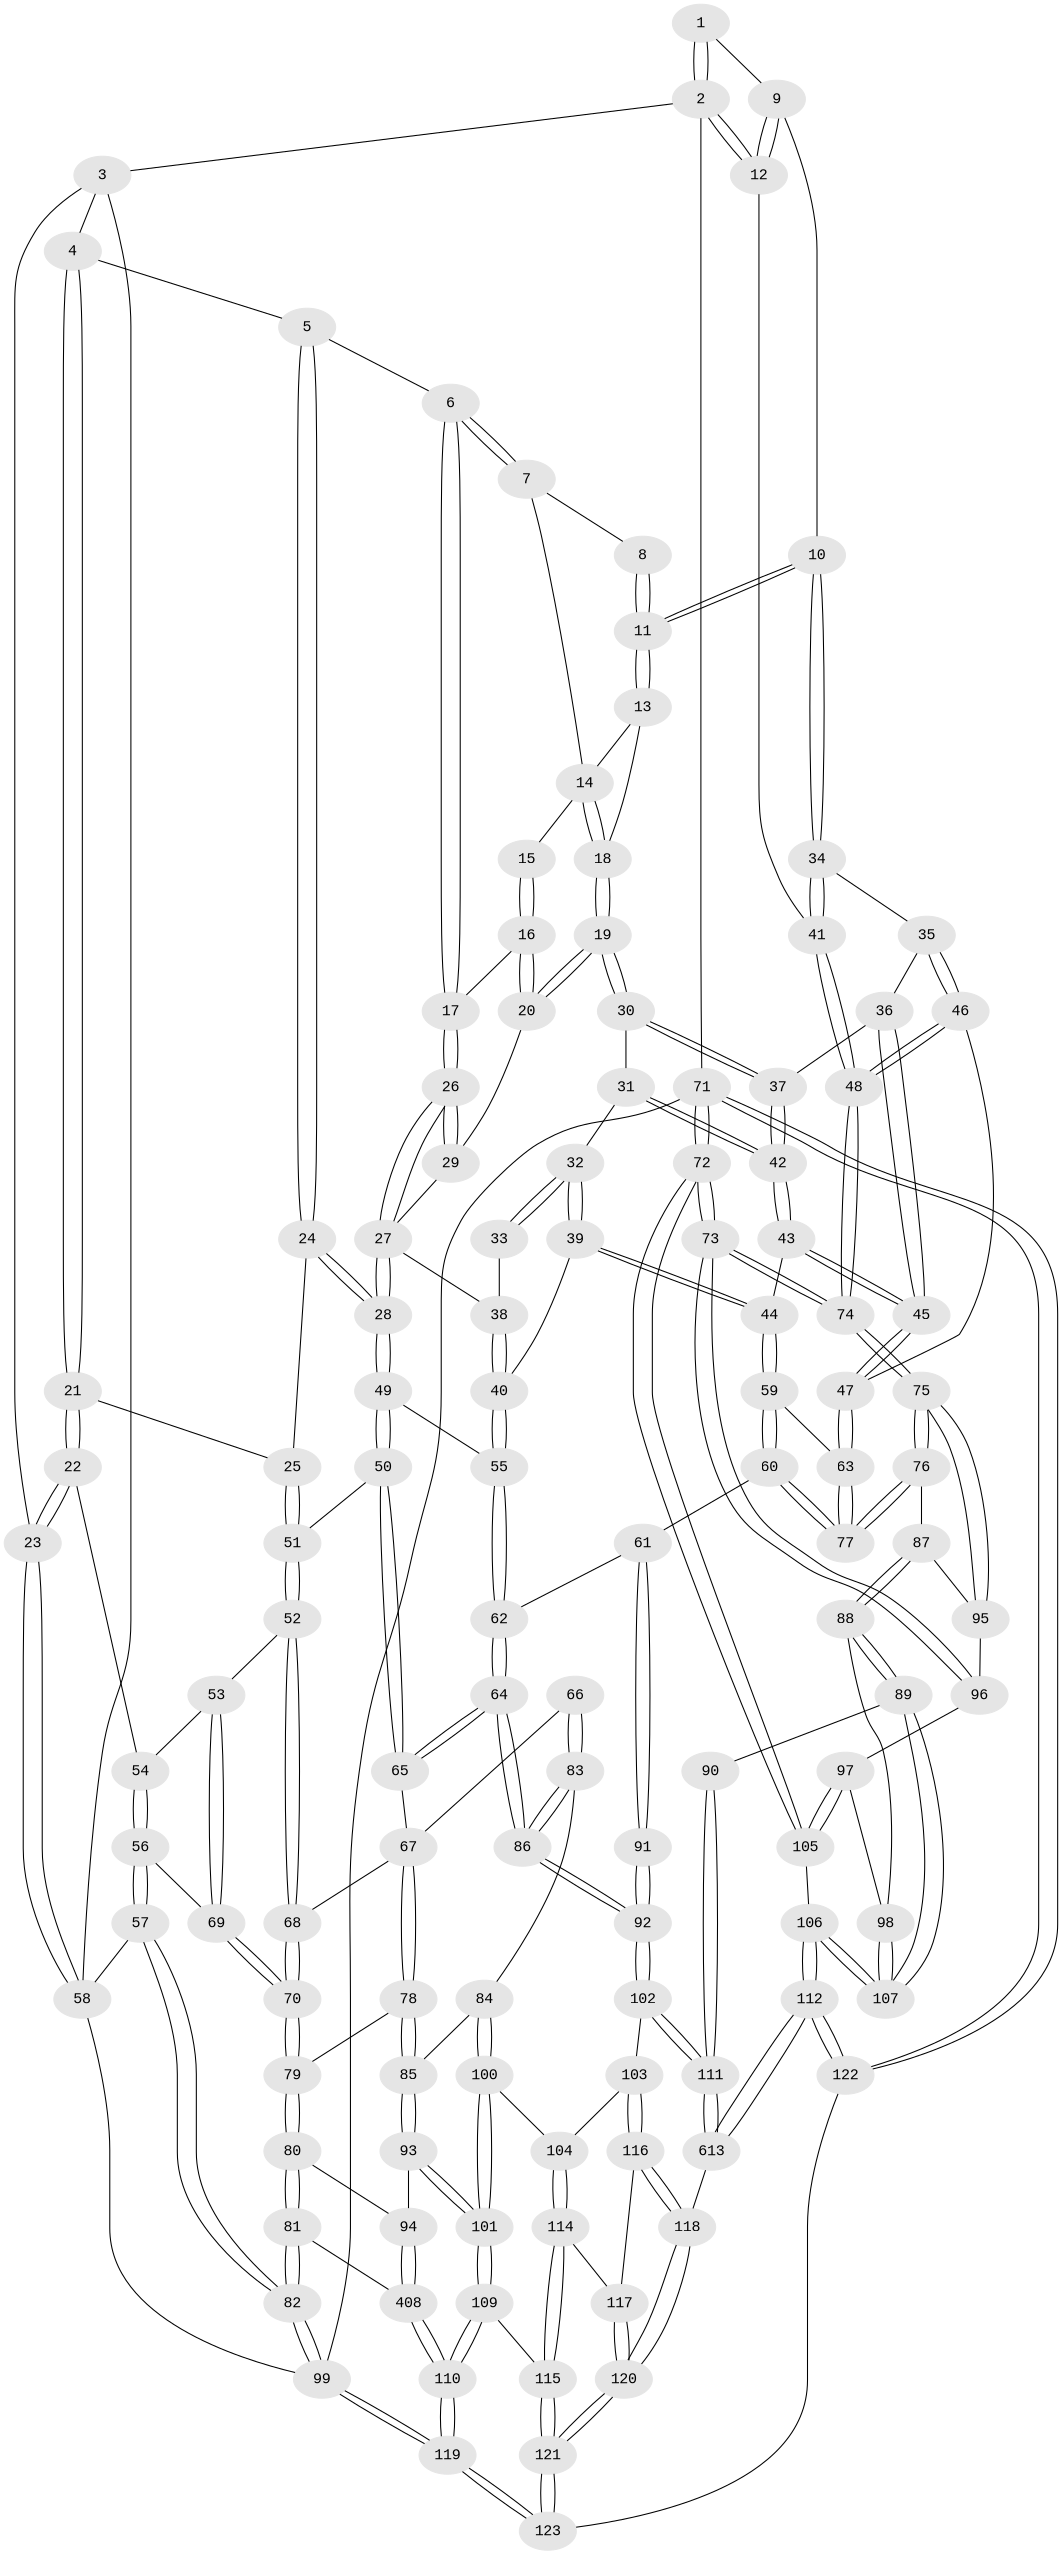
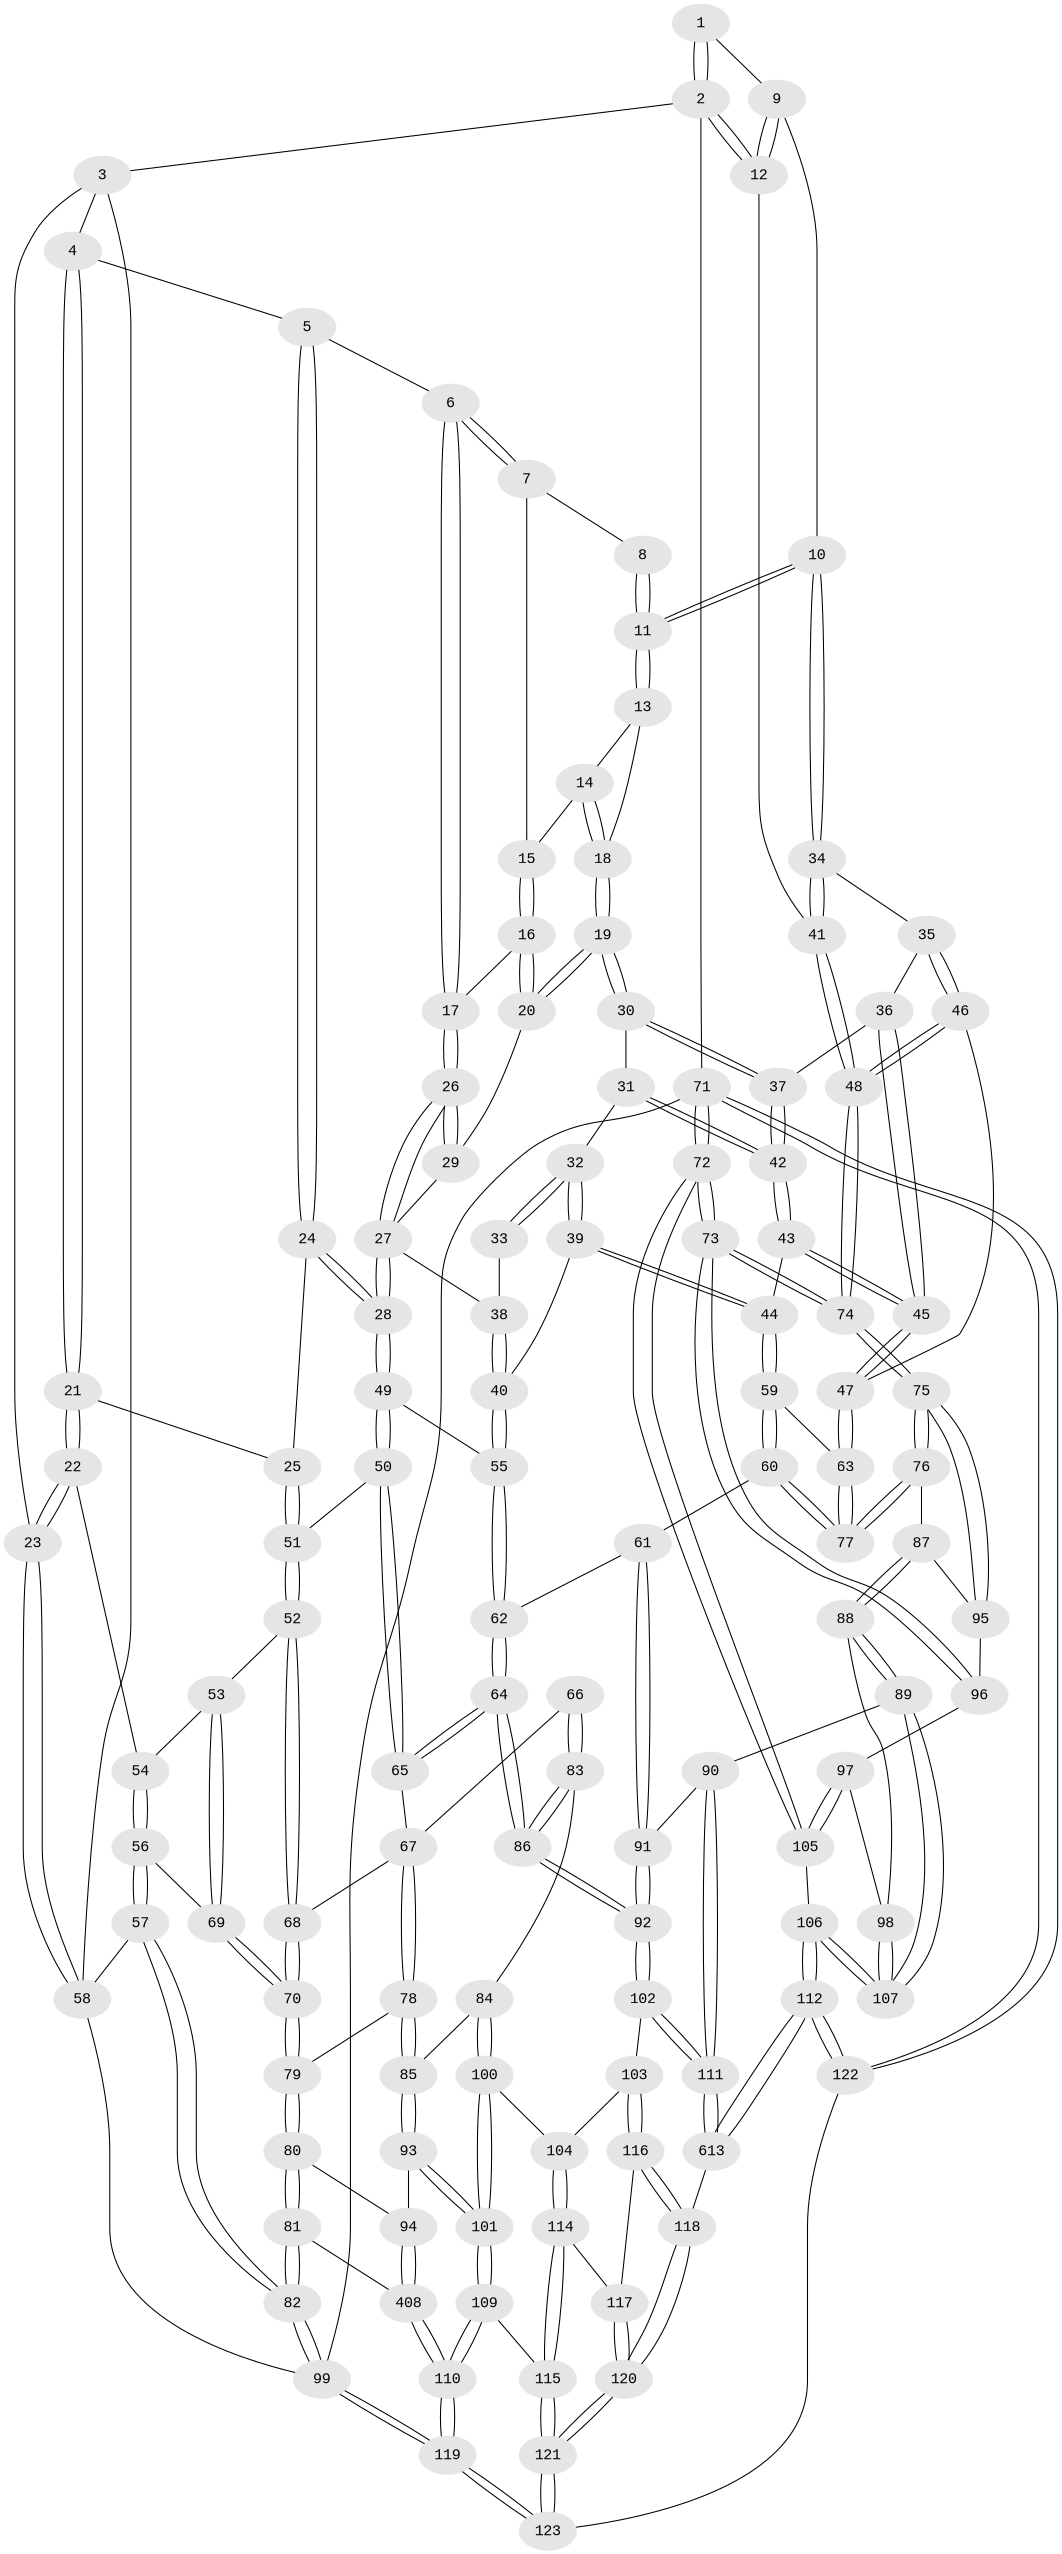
edge "7" -- "14": now "7" -- "15"
edge "90" -- "91": added
